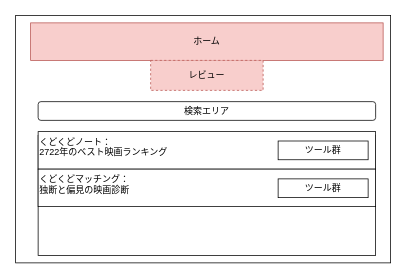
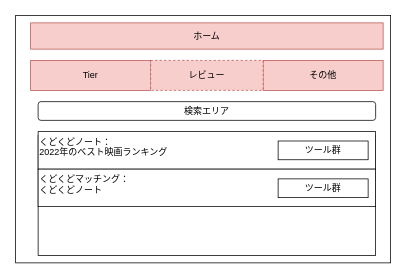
node "ホーム": size 353x38 -> 353x26
node "Tier": added
node "その他": added
node "くどくどノート： 2722年のベスト映画ランキング": label "くどくどノート： 2722年のベスト映画ランキング" -> "くどくどノート： 2022年のベスト映画ランキング"
node "くどくどマッチング： 独断と偏見の映画診断": label "くどくどマッチング： 独断と偏見の映画診断" -> "くどくどマッチング： くどくどノート"
